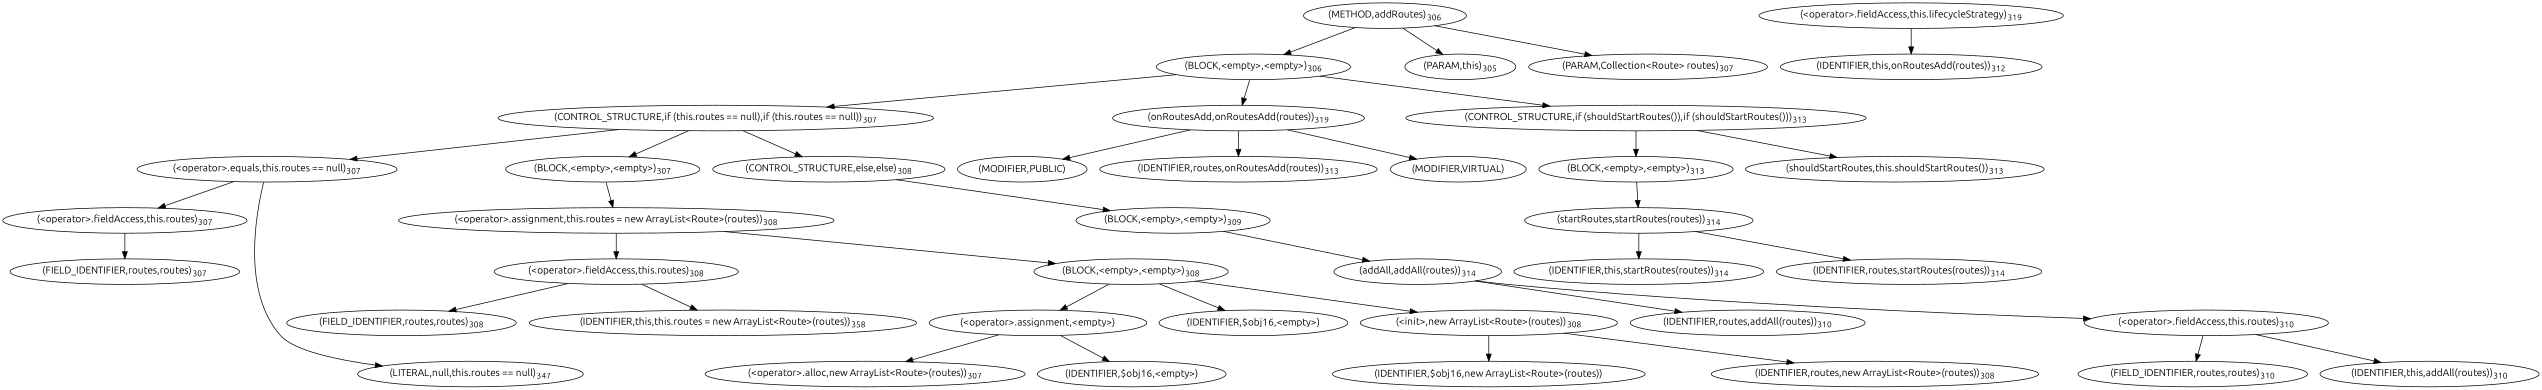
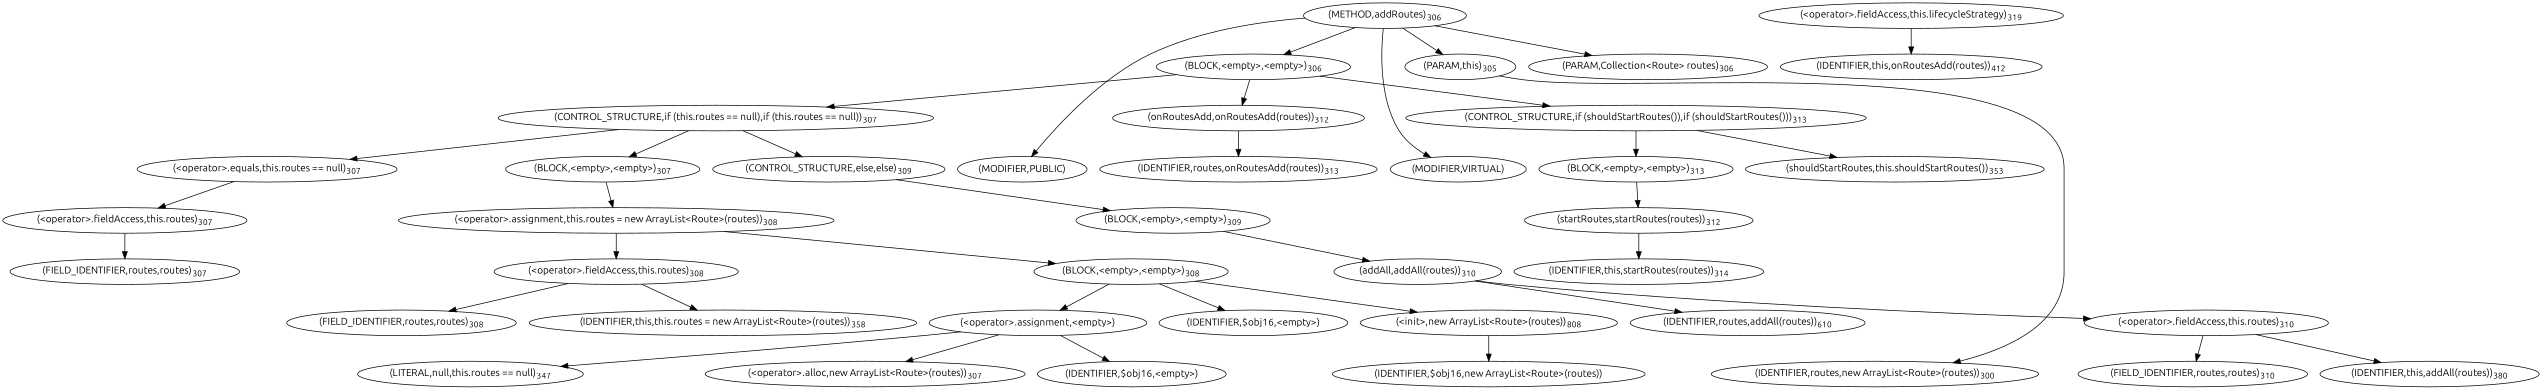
node "(PARAM,Collection<Route> routes)": text "307" -> "306"
node "(IDENTIFIER,this,onRoutesAdd(routes))": text "312" -> "412"
node "(onRoutesAdd,onRoutesAdd(routes))": text "319" -> "312"
edge "(onRoutesAdd,onRoutesAdd(routes))" -> "(MODIFIER,PUBLIC)": now "(METHOD,addRoutes)" -> "(MODIFIER,PUBLIC)"
edge "(onRoutesAdd,onRoutesAdd(routes))" -> "(MODIFIER,VIRTUAL)": now "(METHOD,addRoutes)" -> "(MODIFIER,VIRTUAL)"
node "(CONTROL_STRUCTURE,else,else)": text "308" -> "309"
node "(shouldStartRoutes,this.shouldStartRoutes())": text "313" -> "353"
node "(startRoutes,startRoutes(routes))": text "314" -> "312"
node "(addAll,addAll(routes))": text "314" -> "310"
node "(IDENTIFIER,routes,startRoutes(routes))": removed
edge "(<operator>.equals,this.routes == null)" -> "(LITERAL,null,this.routes == null)": now "(<operator>.assignment,<empty>)" -> "(LITERAL,null,this.routes == null)"
node "(<init>,new ArrayList<Route>(routes))": text "308" -> "808"
node "(IDENTIFIER,routes,addAll(routes))": text "310" -> "610"
edge "(<init>,new ArrayList<Route>(routes))" -> "(IDENTIFIER,routes,new ArrayList<Route>(routes))": now "(PARAM,this)" -> "(IDENTIFIER,routes,new ArrayList<Route>(routes))"
node "(IDENTIFIER,routes,new ArrayList<Route>(routes))": text "308" -> "300"
node "(IDENTIFIER,this,addAll(routes))": text "310" -> "380"
